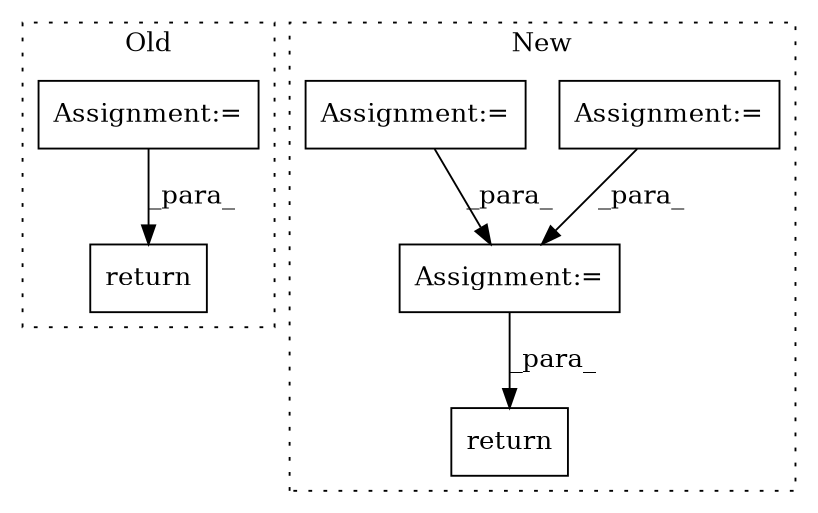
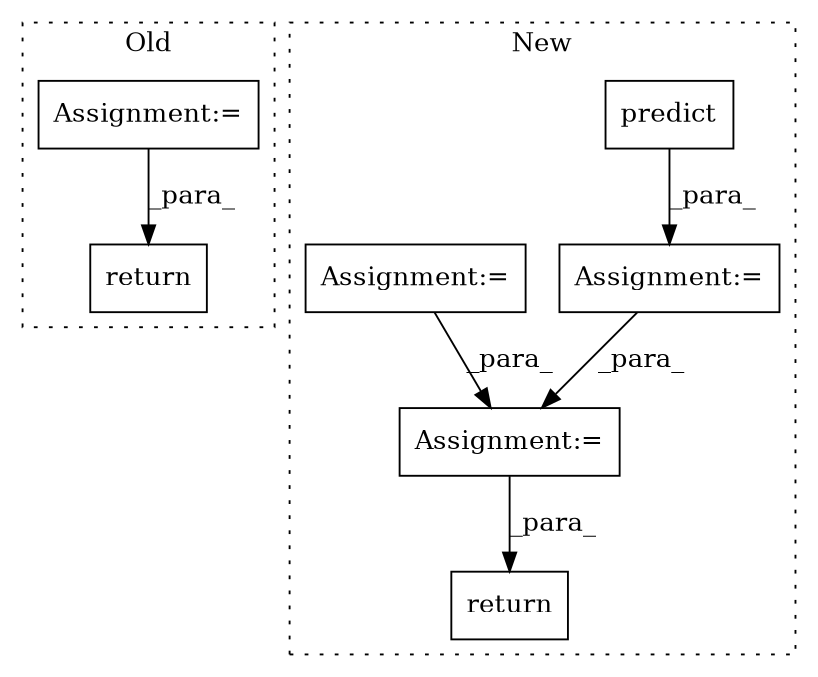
node "predict": added
